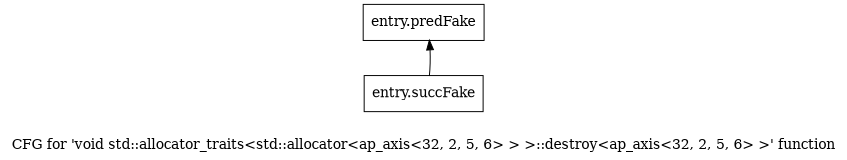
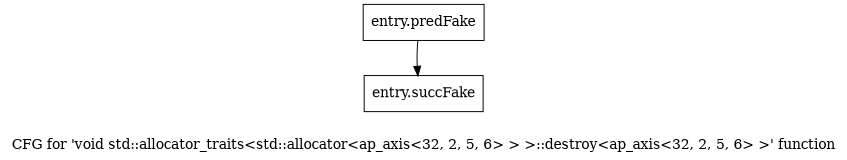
edge "entry.succFake" -> "entry.predFake": reversed
